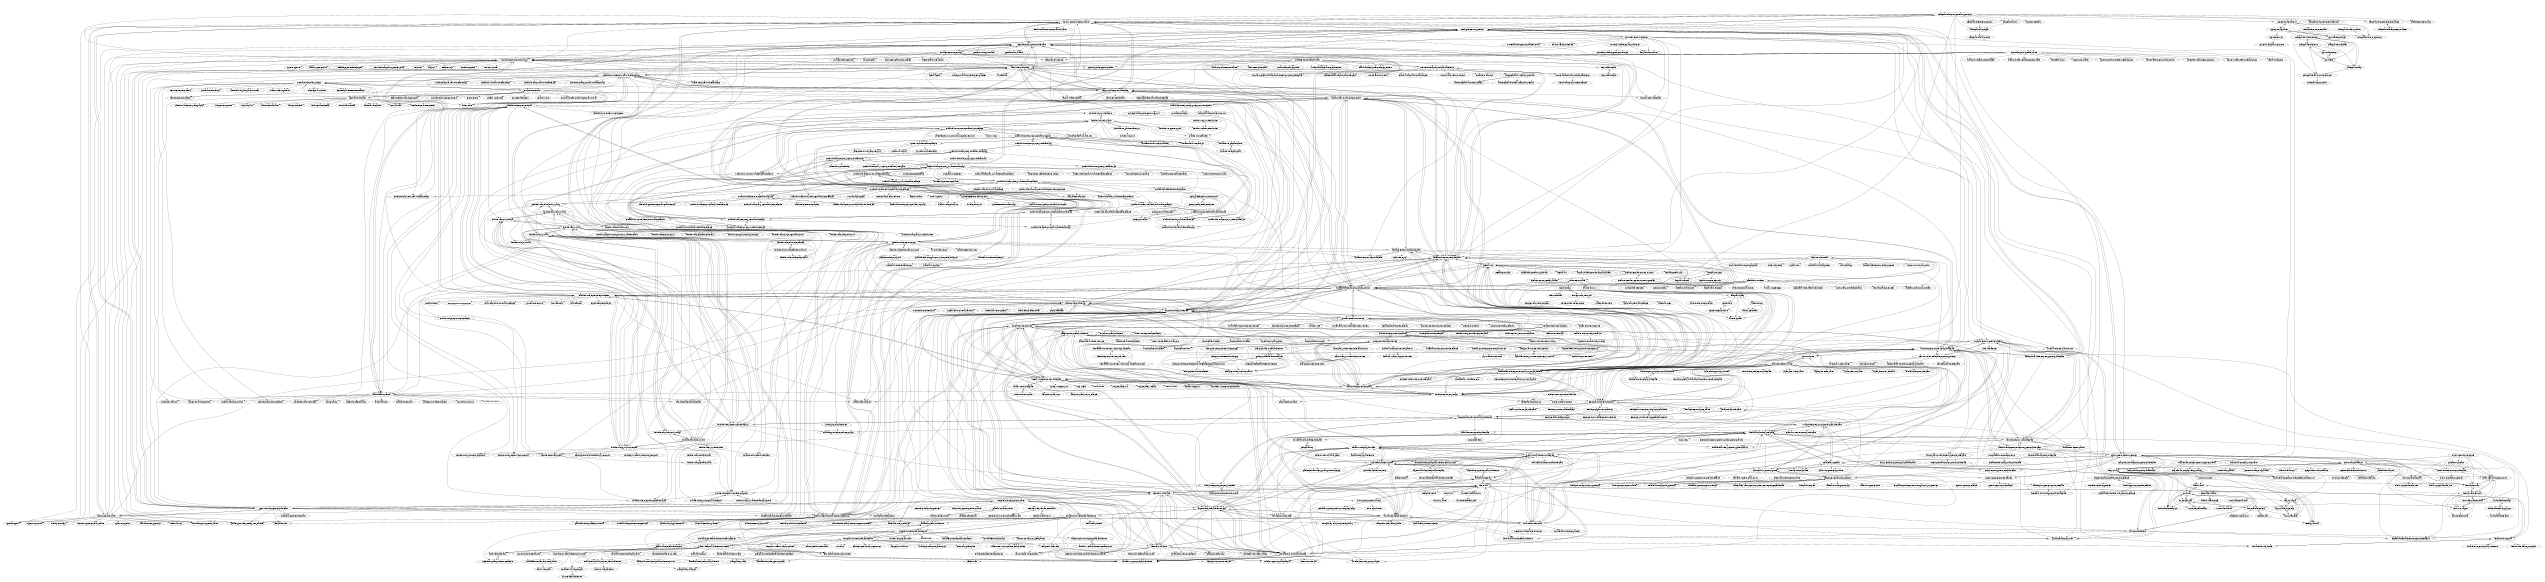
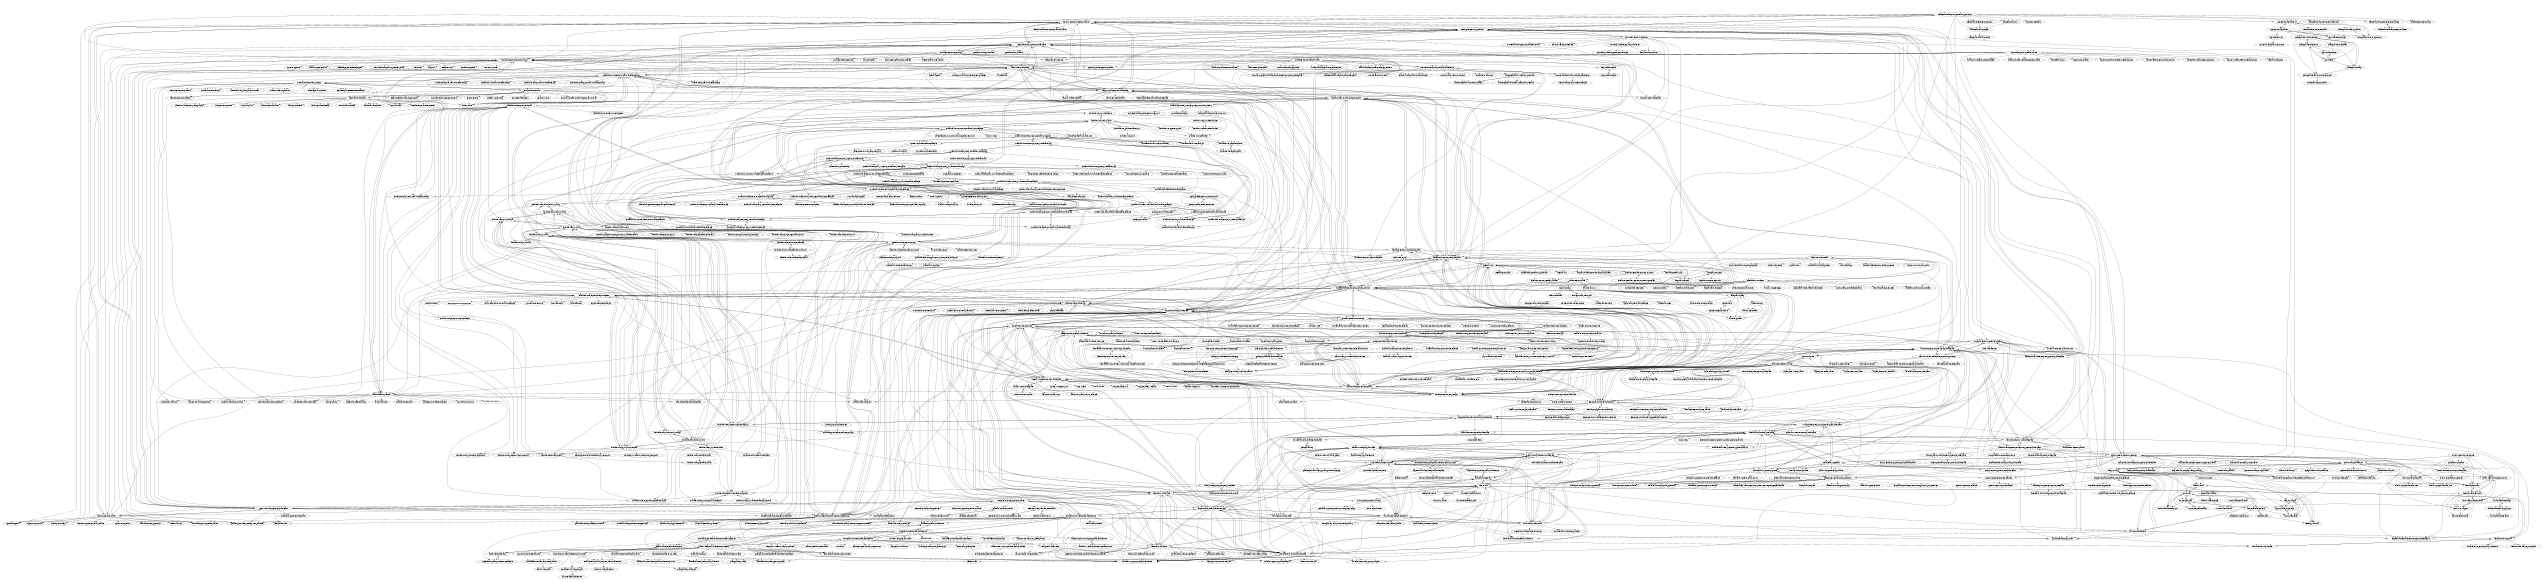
node "MoathShraim/Nodejs-rest-api-project-structure-Express": label "MoathShraim/Nodejs-rest-api-project-structure-Express" -> "MoathShraim/Nodejs-rest-api-project-structure-Grocery"
